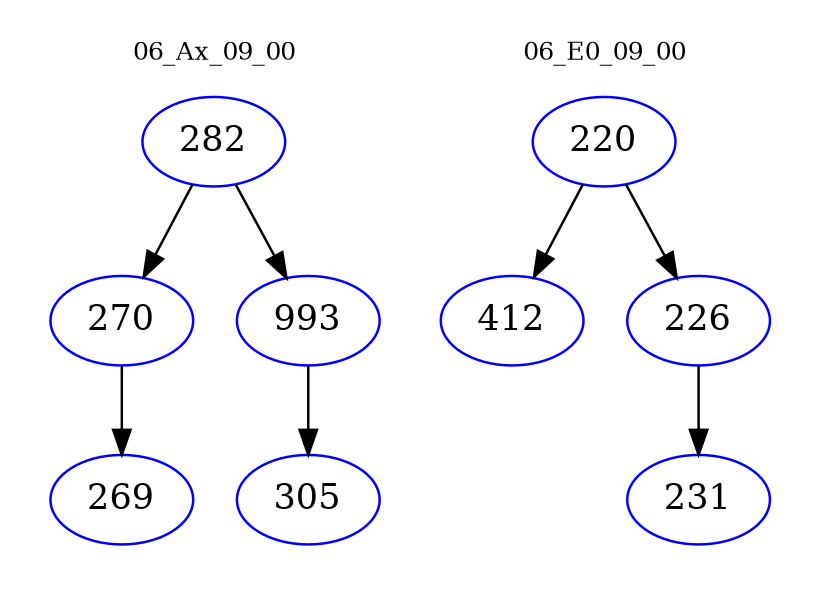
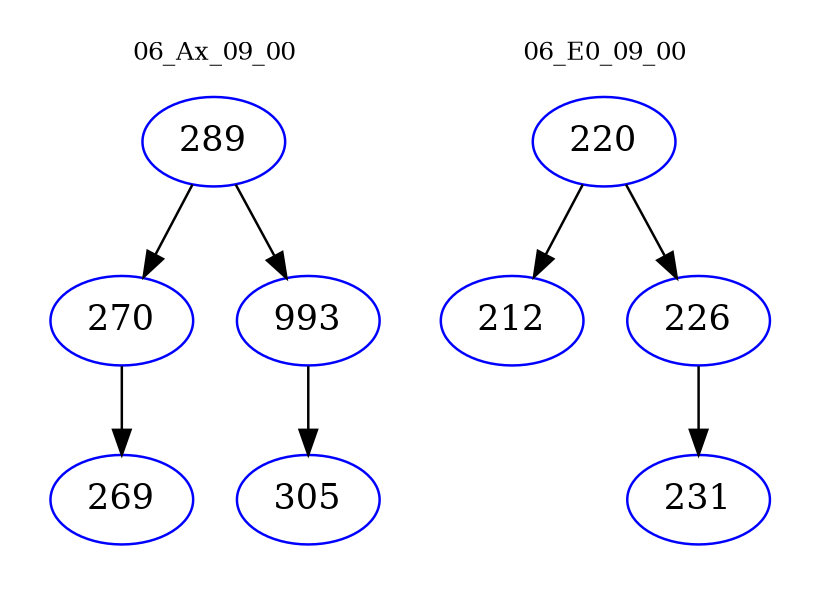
node "282": label "282" -> "289"
node "412": label "412" -> "212"
